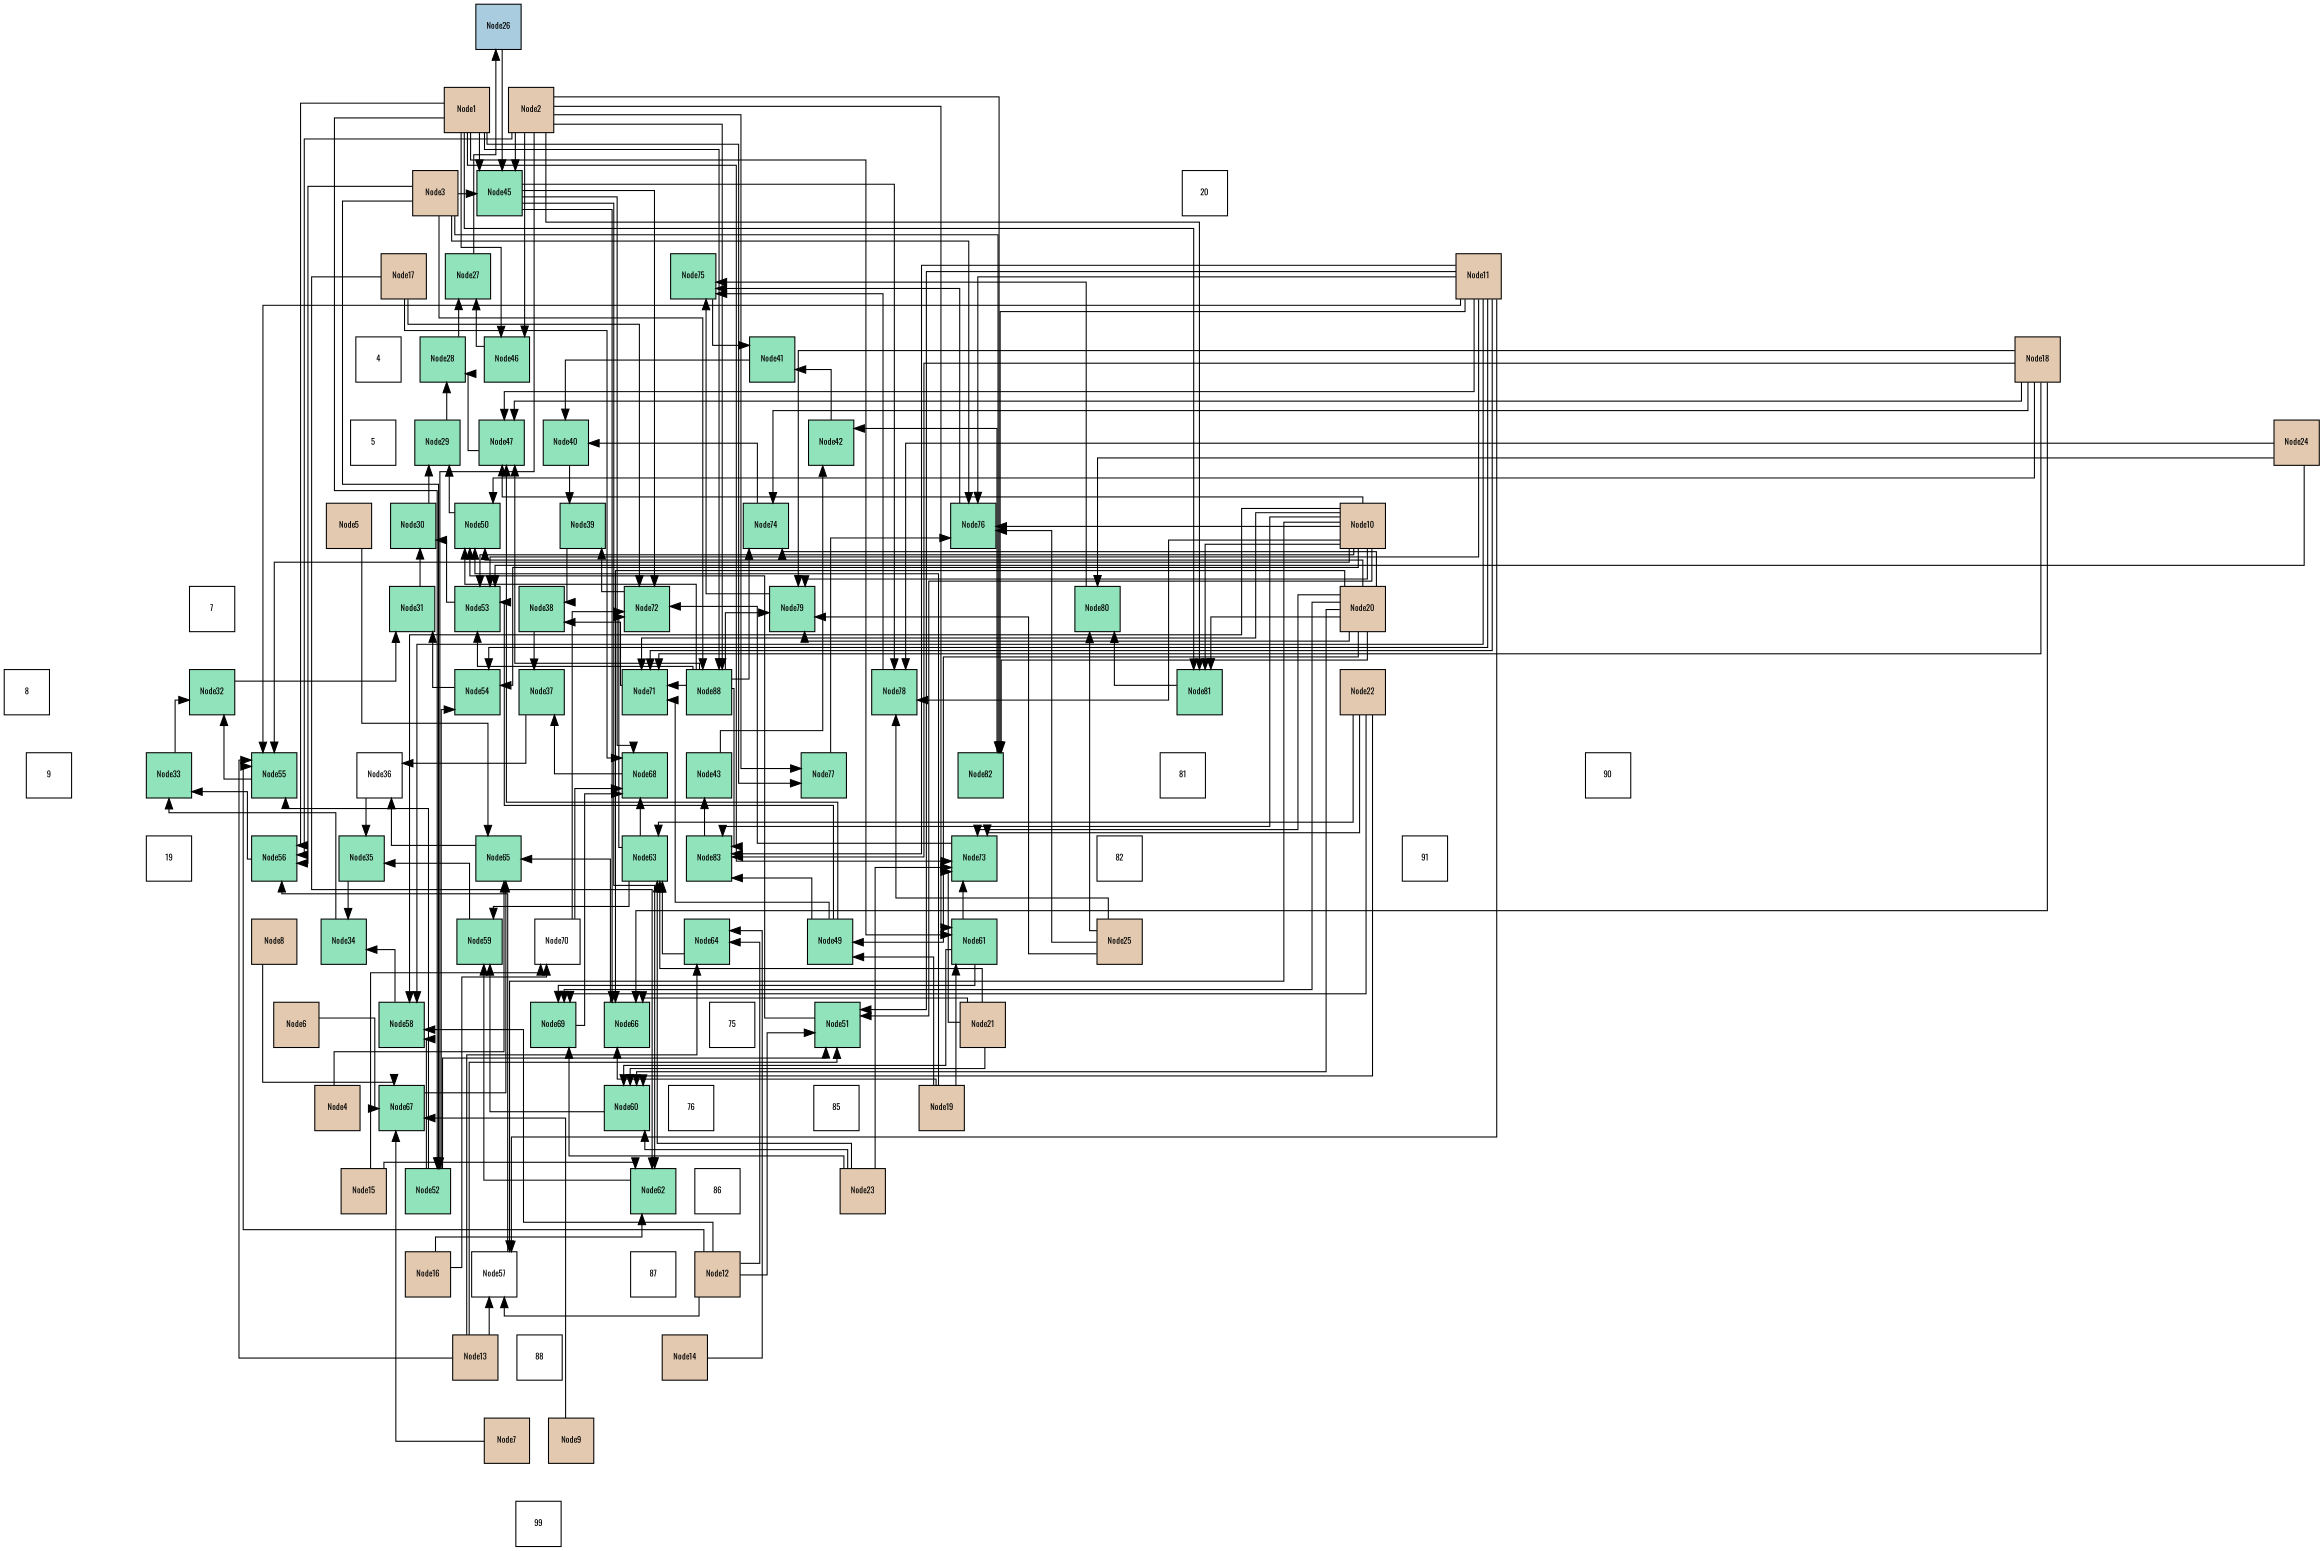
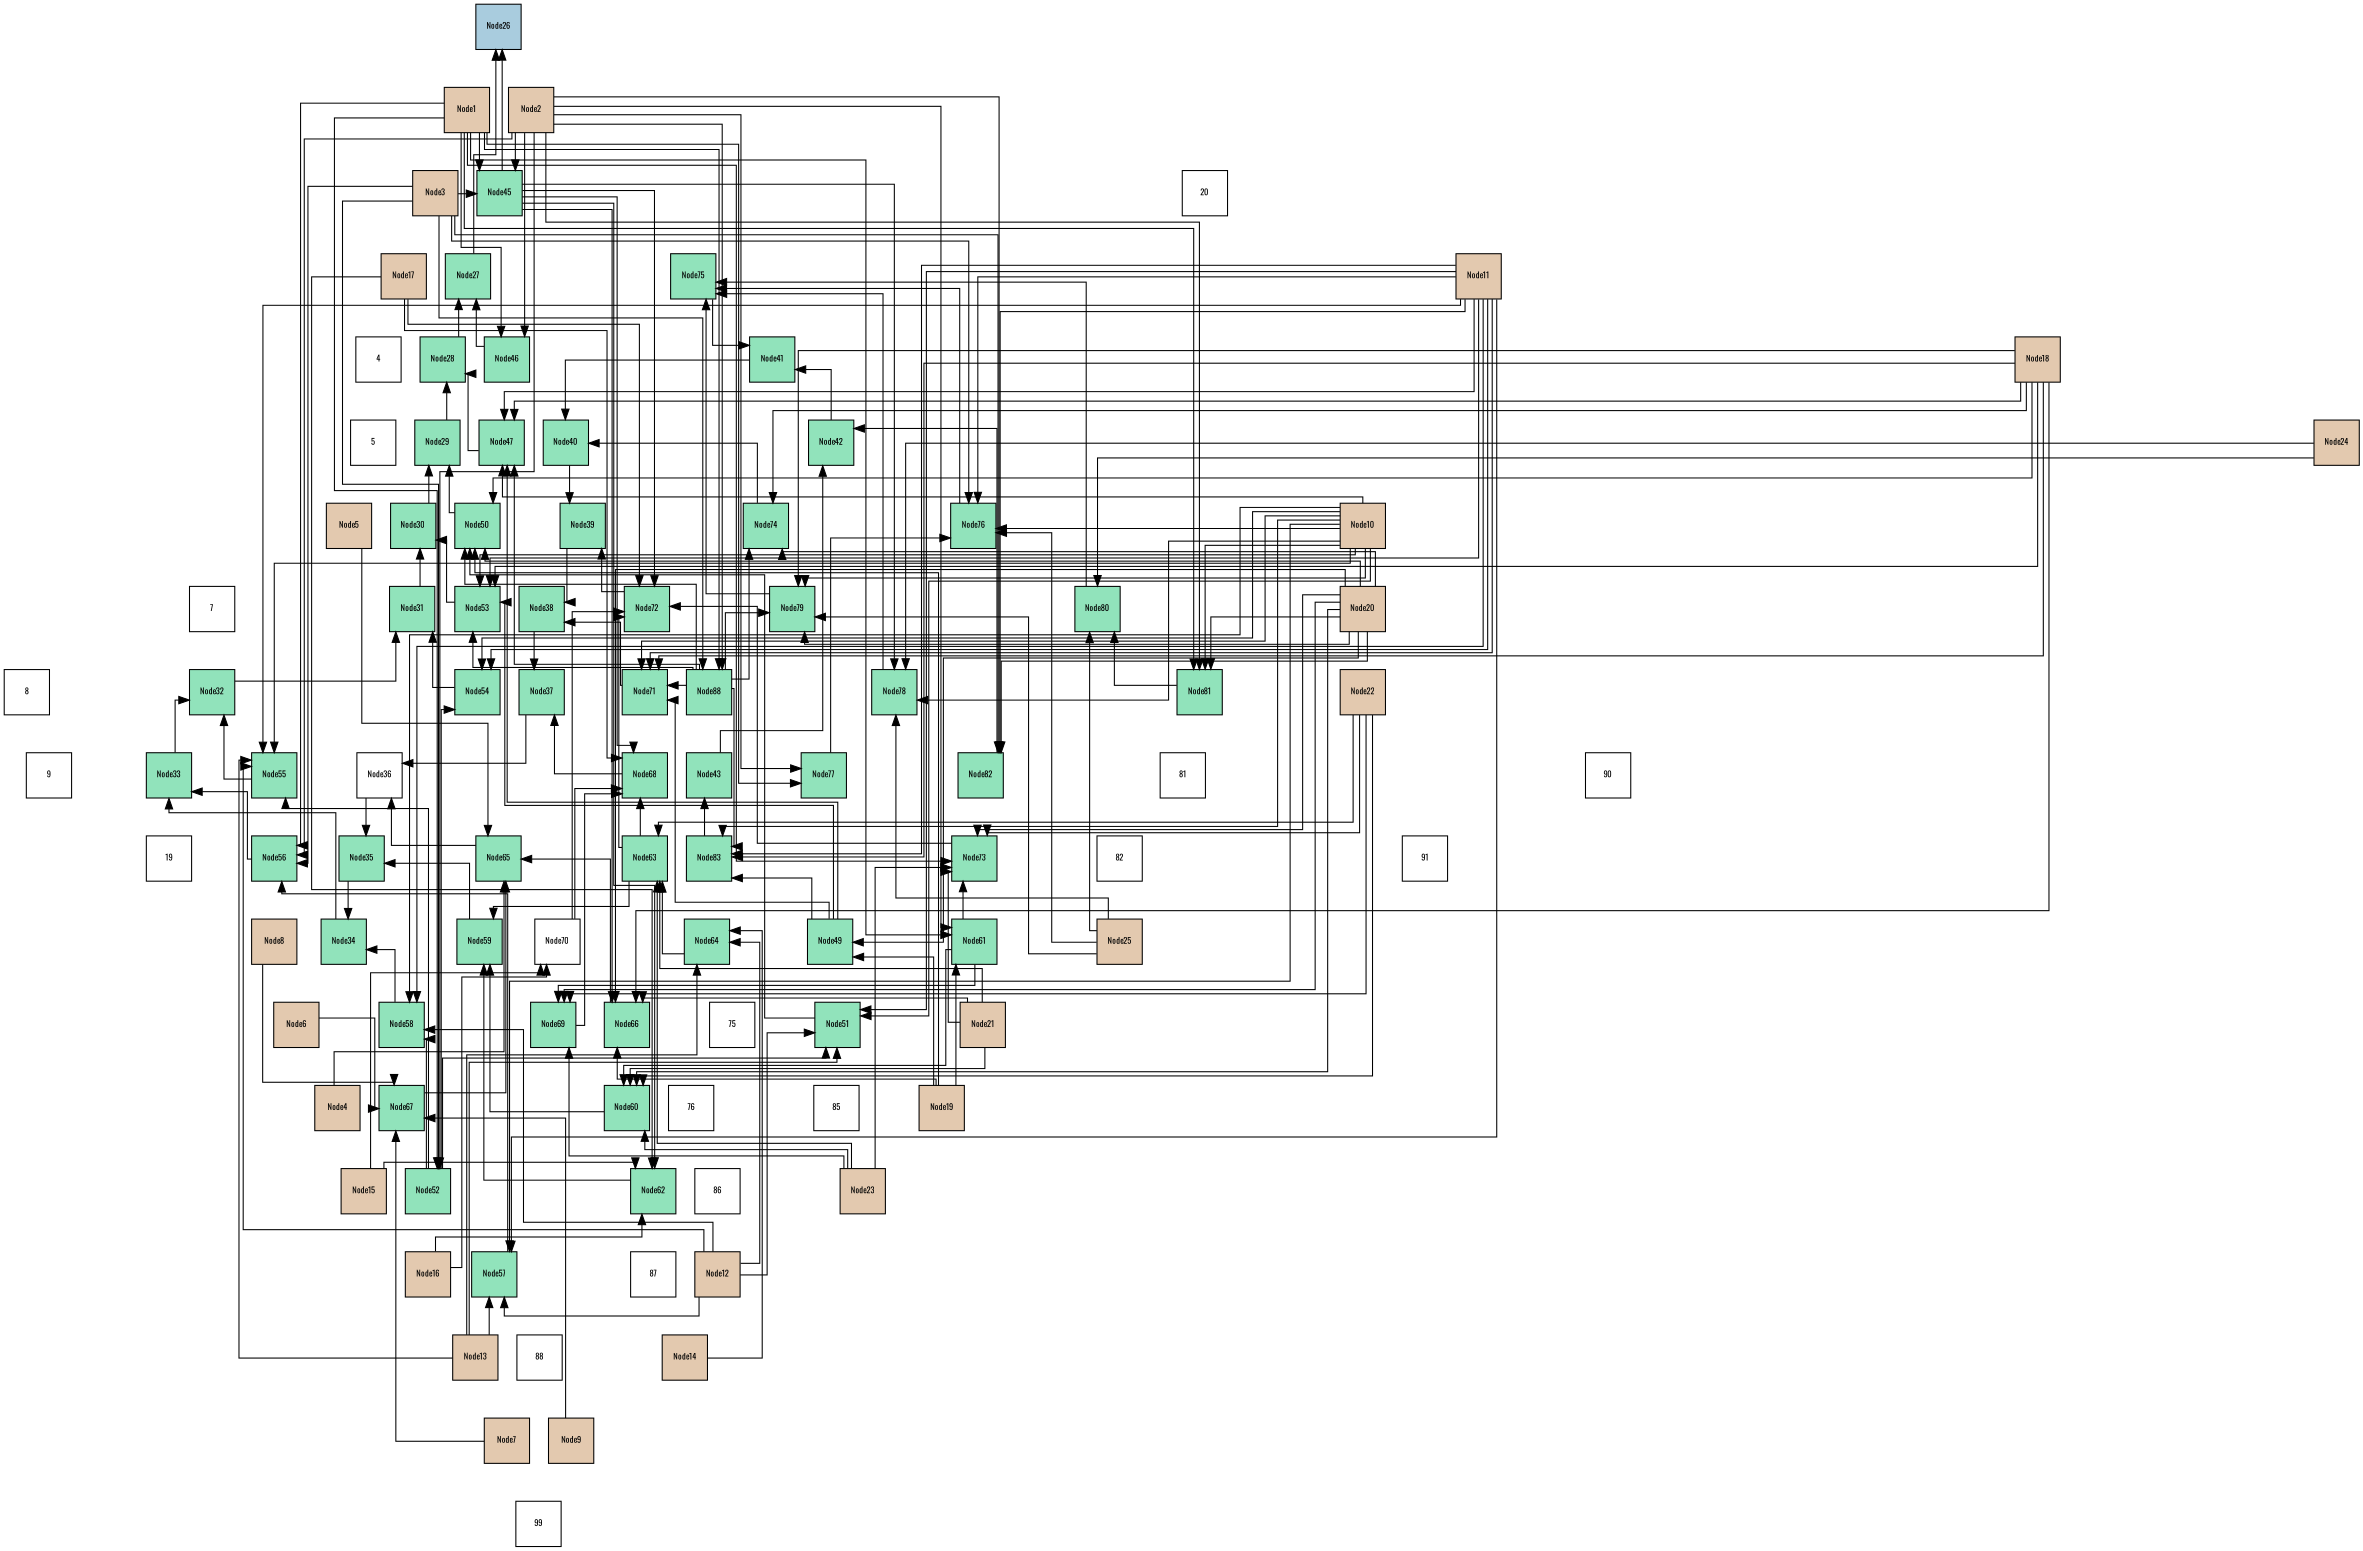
edge "Node26" -> "Node45": reversed
edge "Node24" -> "Node53": now "Node18" -> "Node53"
node "Node57": fillcolor #ffffff -> #91e3bb
